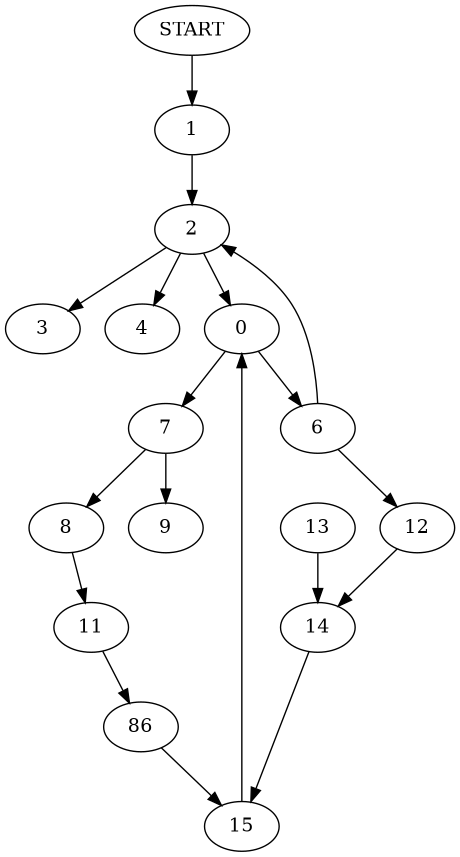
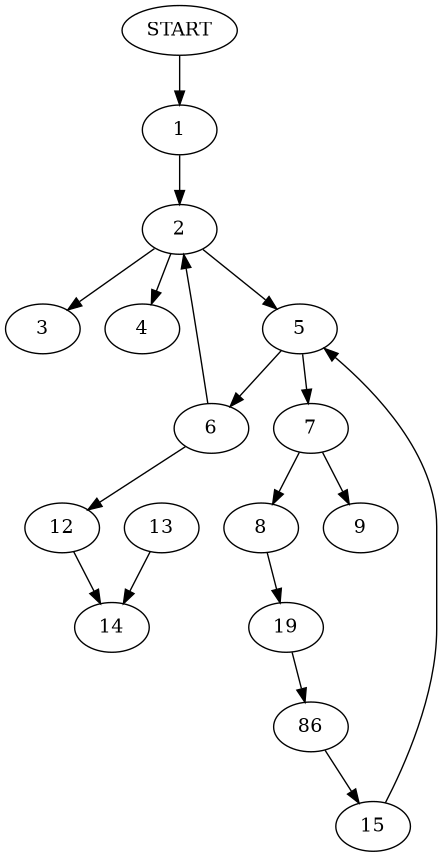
node "0": label "0" -> "5"
node "11": label "11" -> "19"
edge "14" -> "15": removed
